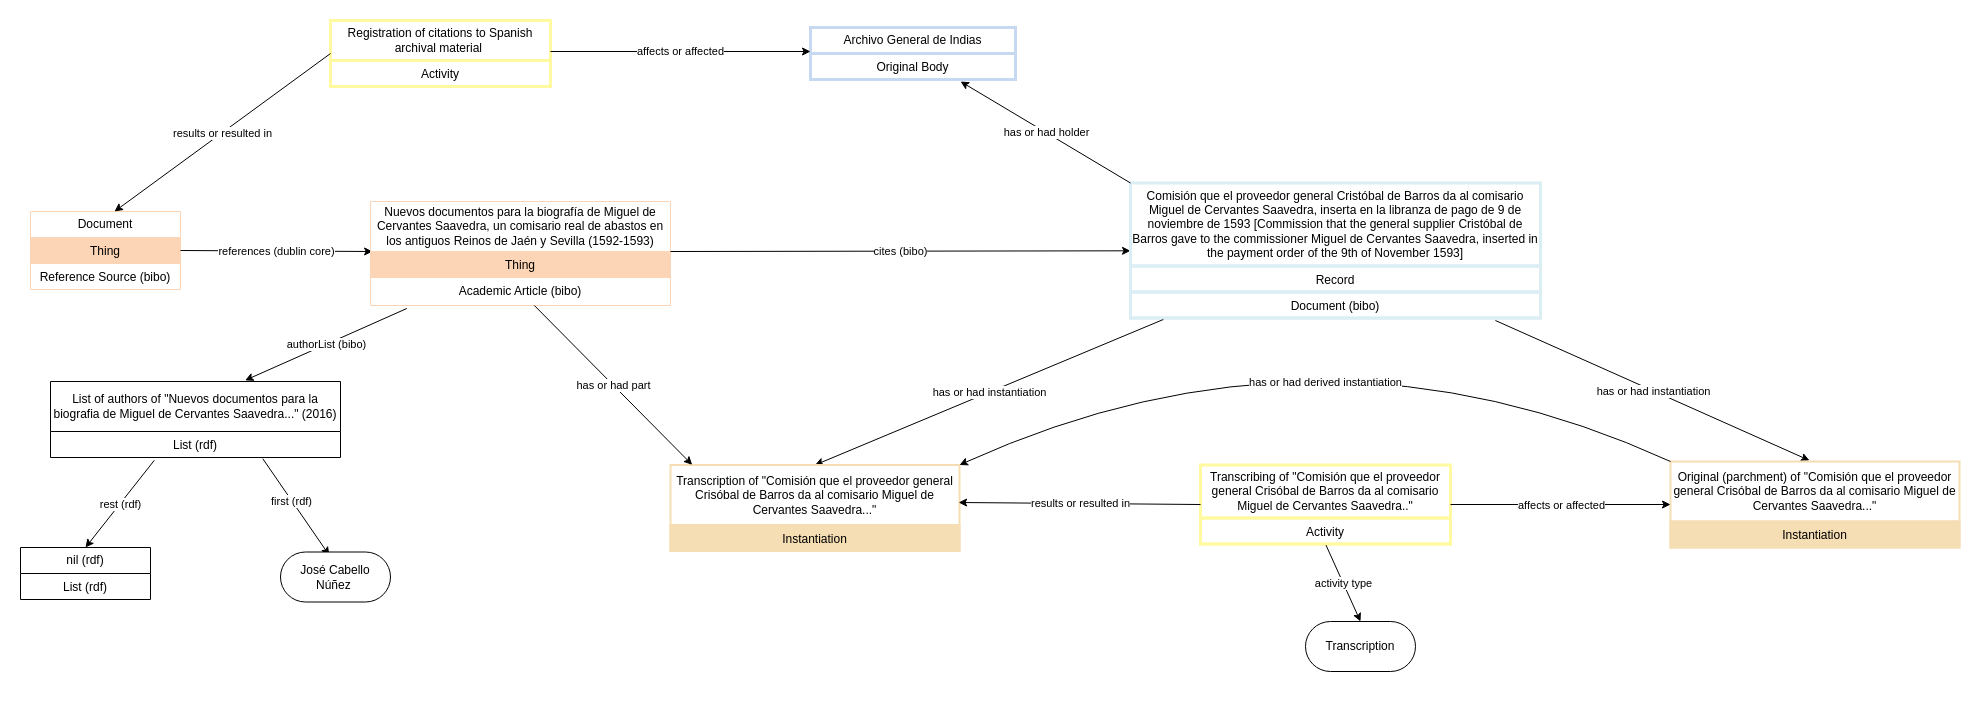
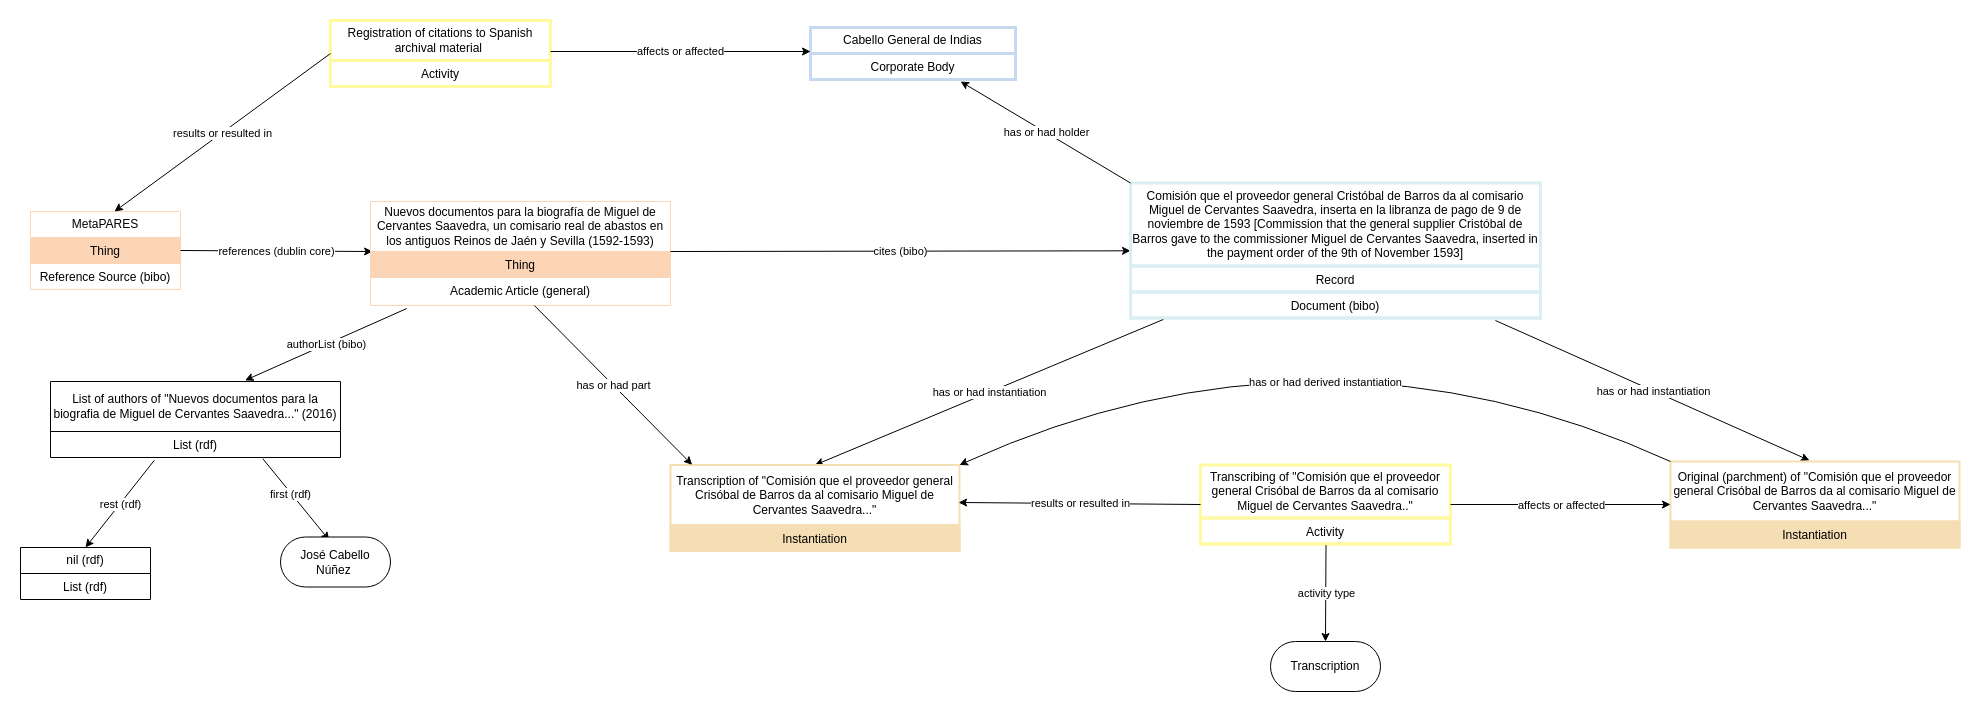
node "Archivo General de Indias": label "Archivo General de Indias" -> "Cabello General de Indias"
node "Original Body": label "Original Body" -> "Corporate Body"
node "Document": label "Document" -> "MetaPARES"
node "Academic Article (bibo)": label "Academic Article (bibo)" -> "Academic Article (general)"
node "José Cabello Núñez": moved (336, 577) -> (336, 562)
node "Transcription": moved (1361, 647) -> (1326, 667)
